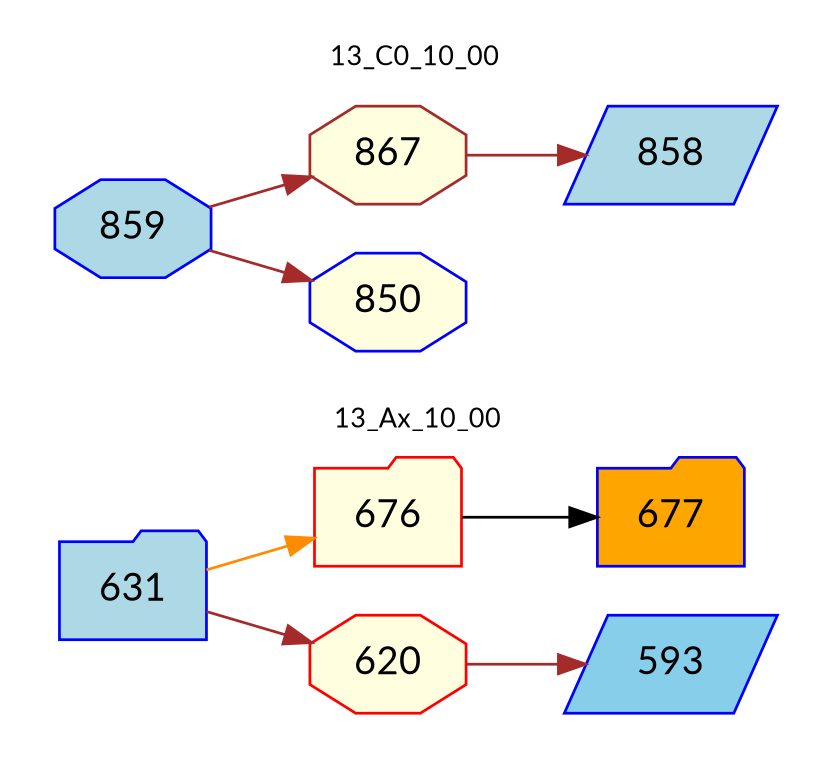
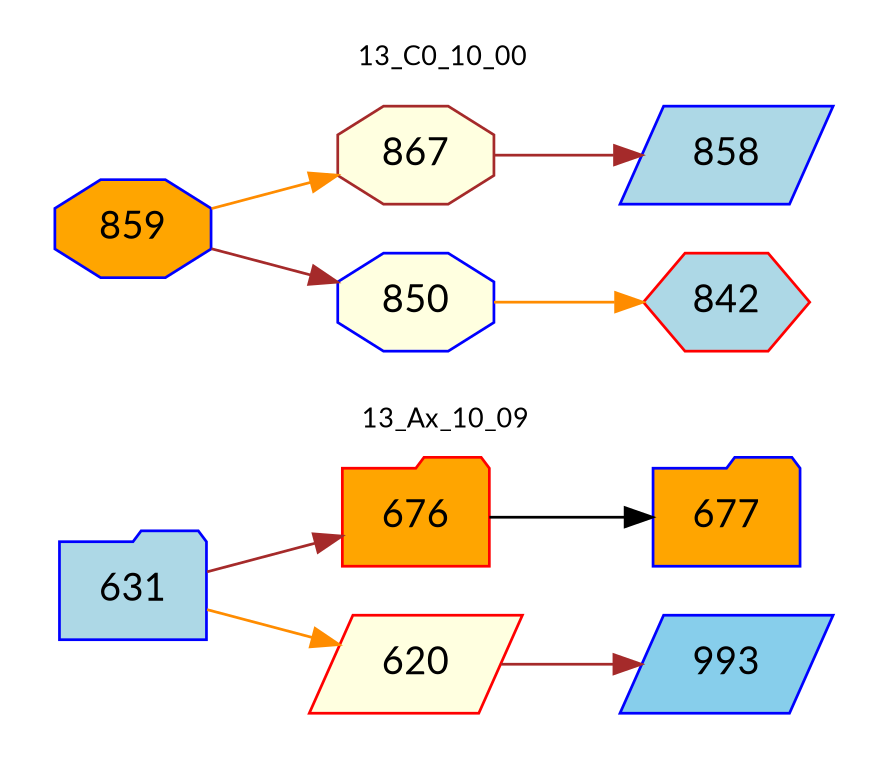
edge "859" -> "867": color brown -> darkorange
node "859": fillcolor lightblue -> orange
node "842": added
cluster "13_Ax_10_00": label "13_Ax_10_00" -> "13_Ax_10_09"
node "676": fillcolor lightyellow -> orange
edge "631" -> "676": color darkorange -> brown
edge "631" -> "620": color brown -> darkorange
node "620": shape octagon -> parallelogram
node "593": label "593" -> "993"
